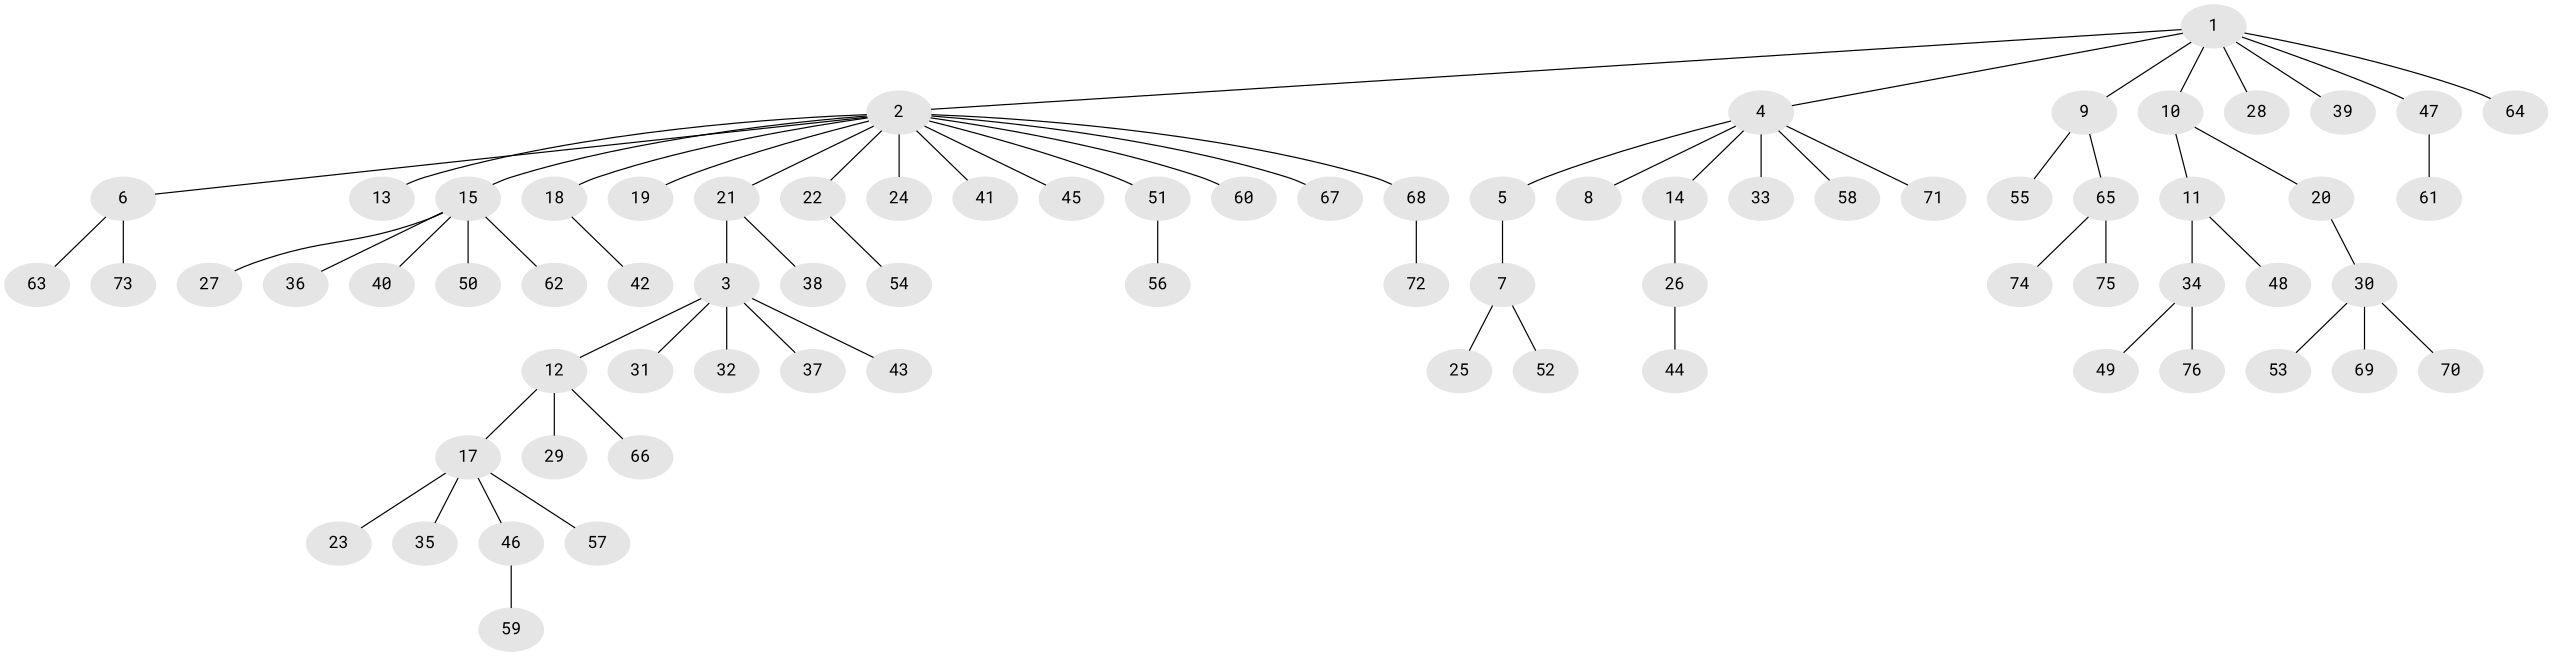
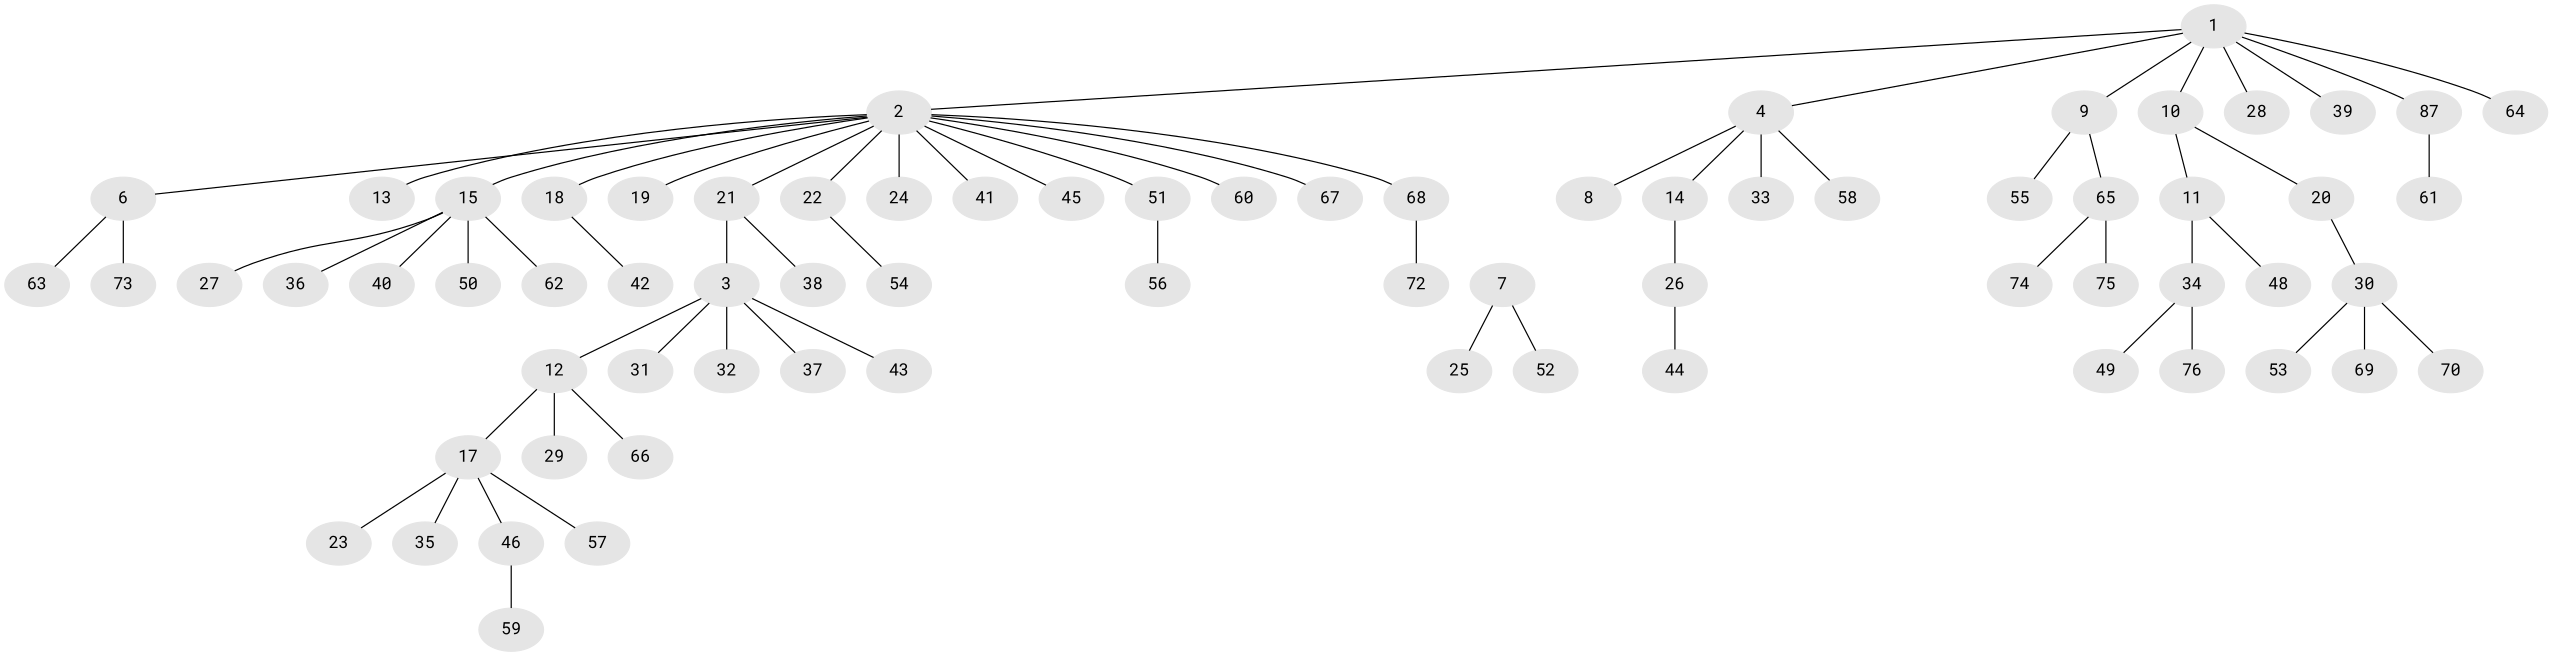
node "47": label "47" -> "87"
node "5": removed
node "71": removed
